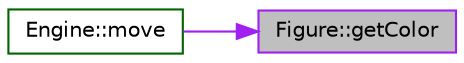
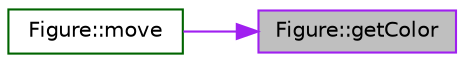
node "Engine::move": label "Engine::move" -> "Figure::move"
